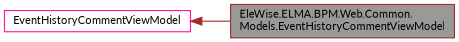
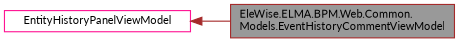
node "EventHistoryCommentViewModel": label "EventHistoryCommentViewModel" -> "EntityHistoryPanelViewModel"
